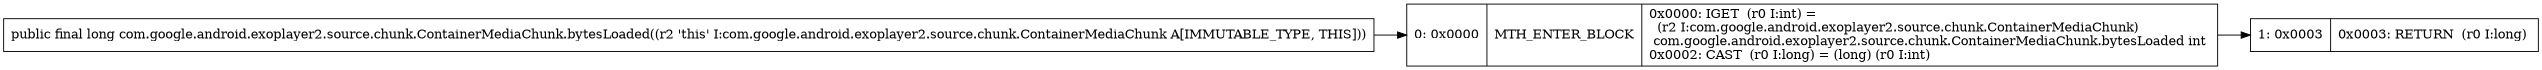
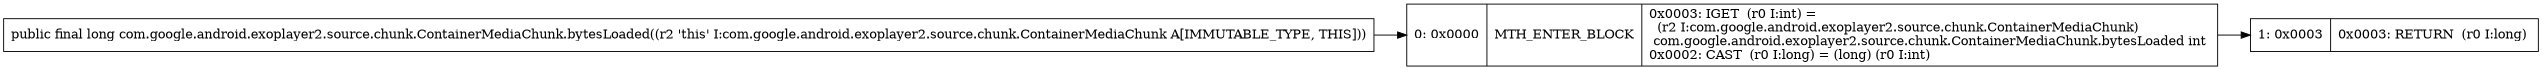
node "0: 0x0000": text "0x0000: IGET  (r0 I:int) =" -> "0x0003: IGET  (r0 I:int) ="
